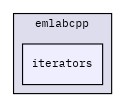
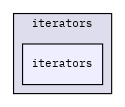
cluster "emlabcpp": label "emlabcpp" -> "iterators"
